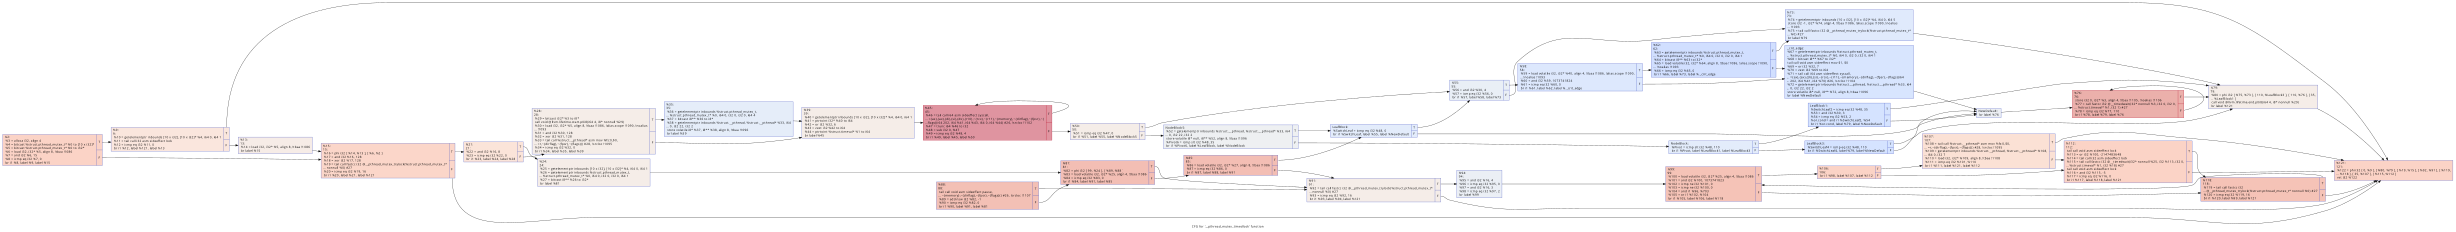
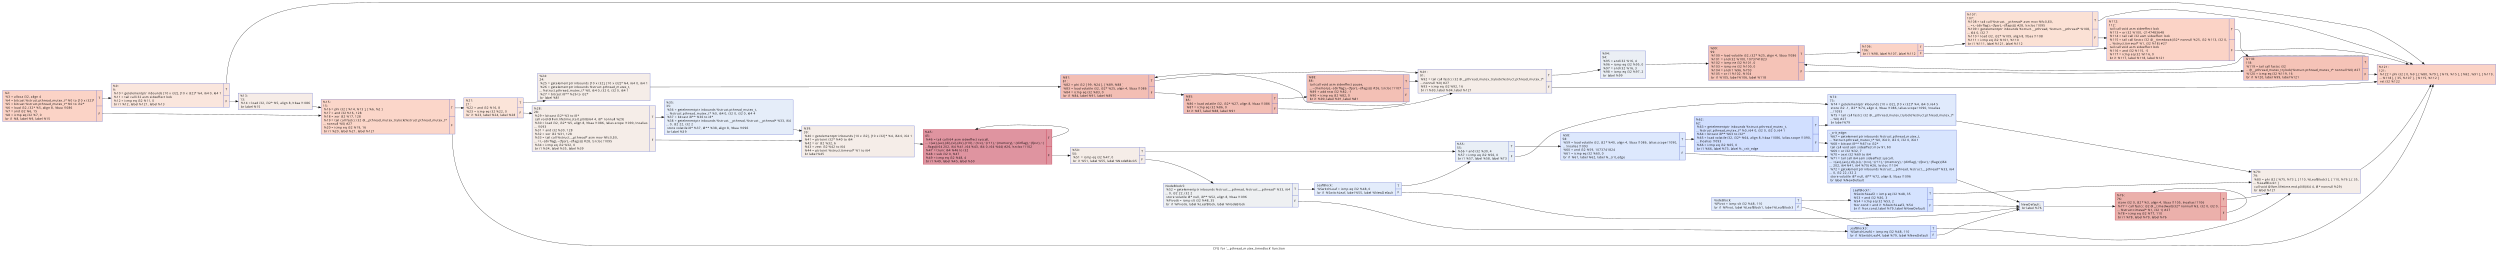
edge "NodeBlock5:" -> "NodeBlock:": now "NodeBlock5:" -> "LeafBlock3:"
edge "%85:" -> "LeafBlock:": now "%85:" -> "%88:"
